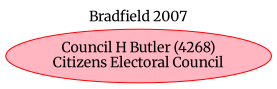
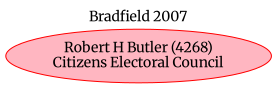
node "Council H Butler (4268) Citizens Electoral Council": label "Council H Butler (4268) Citizens Electoral Council" -> "Robert H Butler (4268) Citizens Electoral Council"
